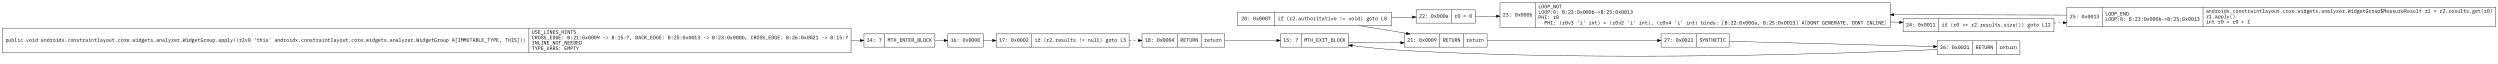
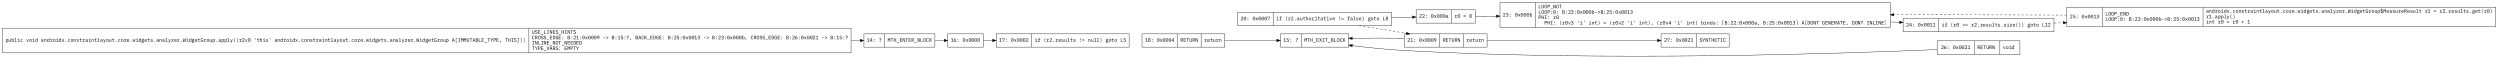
edge "25: 0x0013" -> "23: 0x000b": style solid -> dashed
node "20: 0x0007": text "if (r2.authoritative != void) goto L8" -> "if (r2.authoritative != false) goto L8"
edge "20: 0x0007" -> "21: 0x0009": style solid -> dashed
edge "17: 0x0002" -> "18: 0x0004": removed
edge "15: ?" -> "21: 0x0009": reversed
edge "27: 0x0021" -> "26: 0x0021": removed
node "26: 0x0021": text "return" -> "void"
